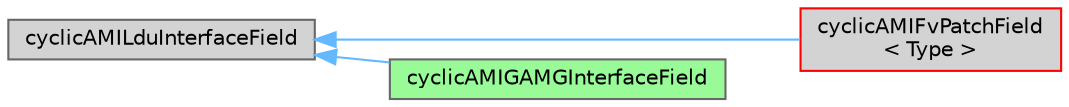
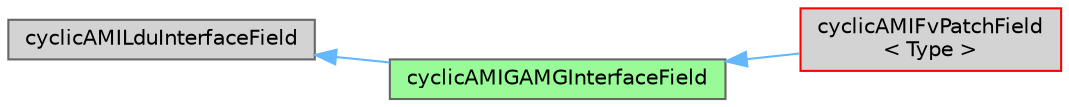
edge "cyclicAMIFvPatchField < Type >" -> "cyclicAMILduInterfaceField": now "cyclicAMIFvPatchField < Type >" -> "cyclicAMIGAMGInterfaceField"
